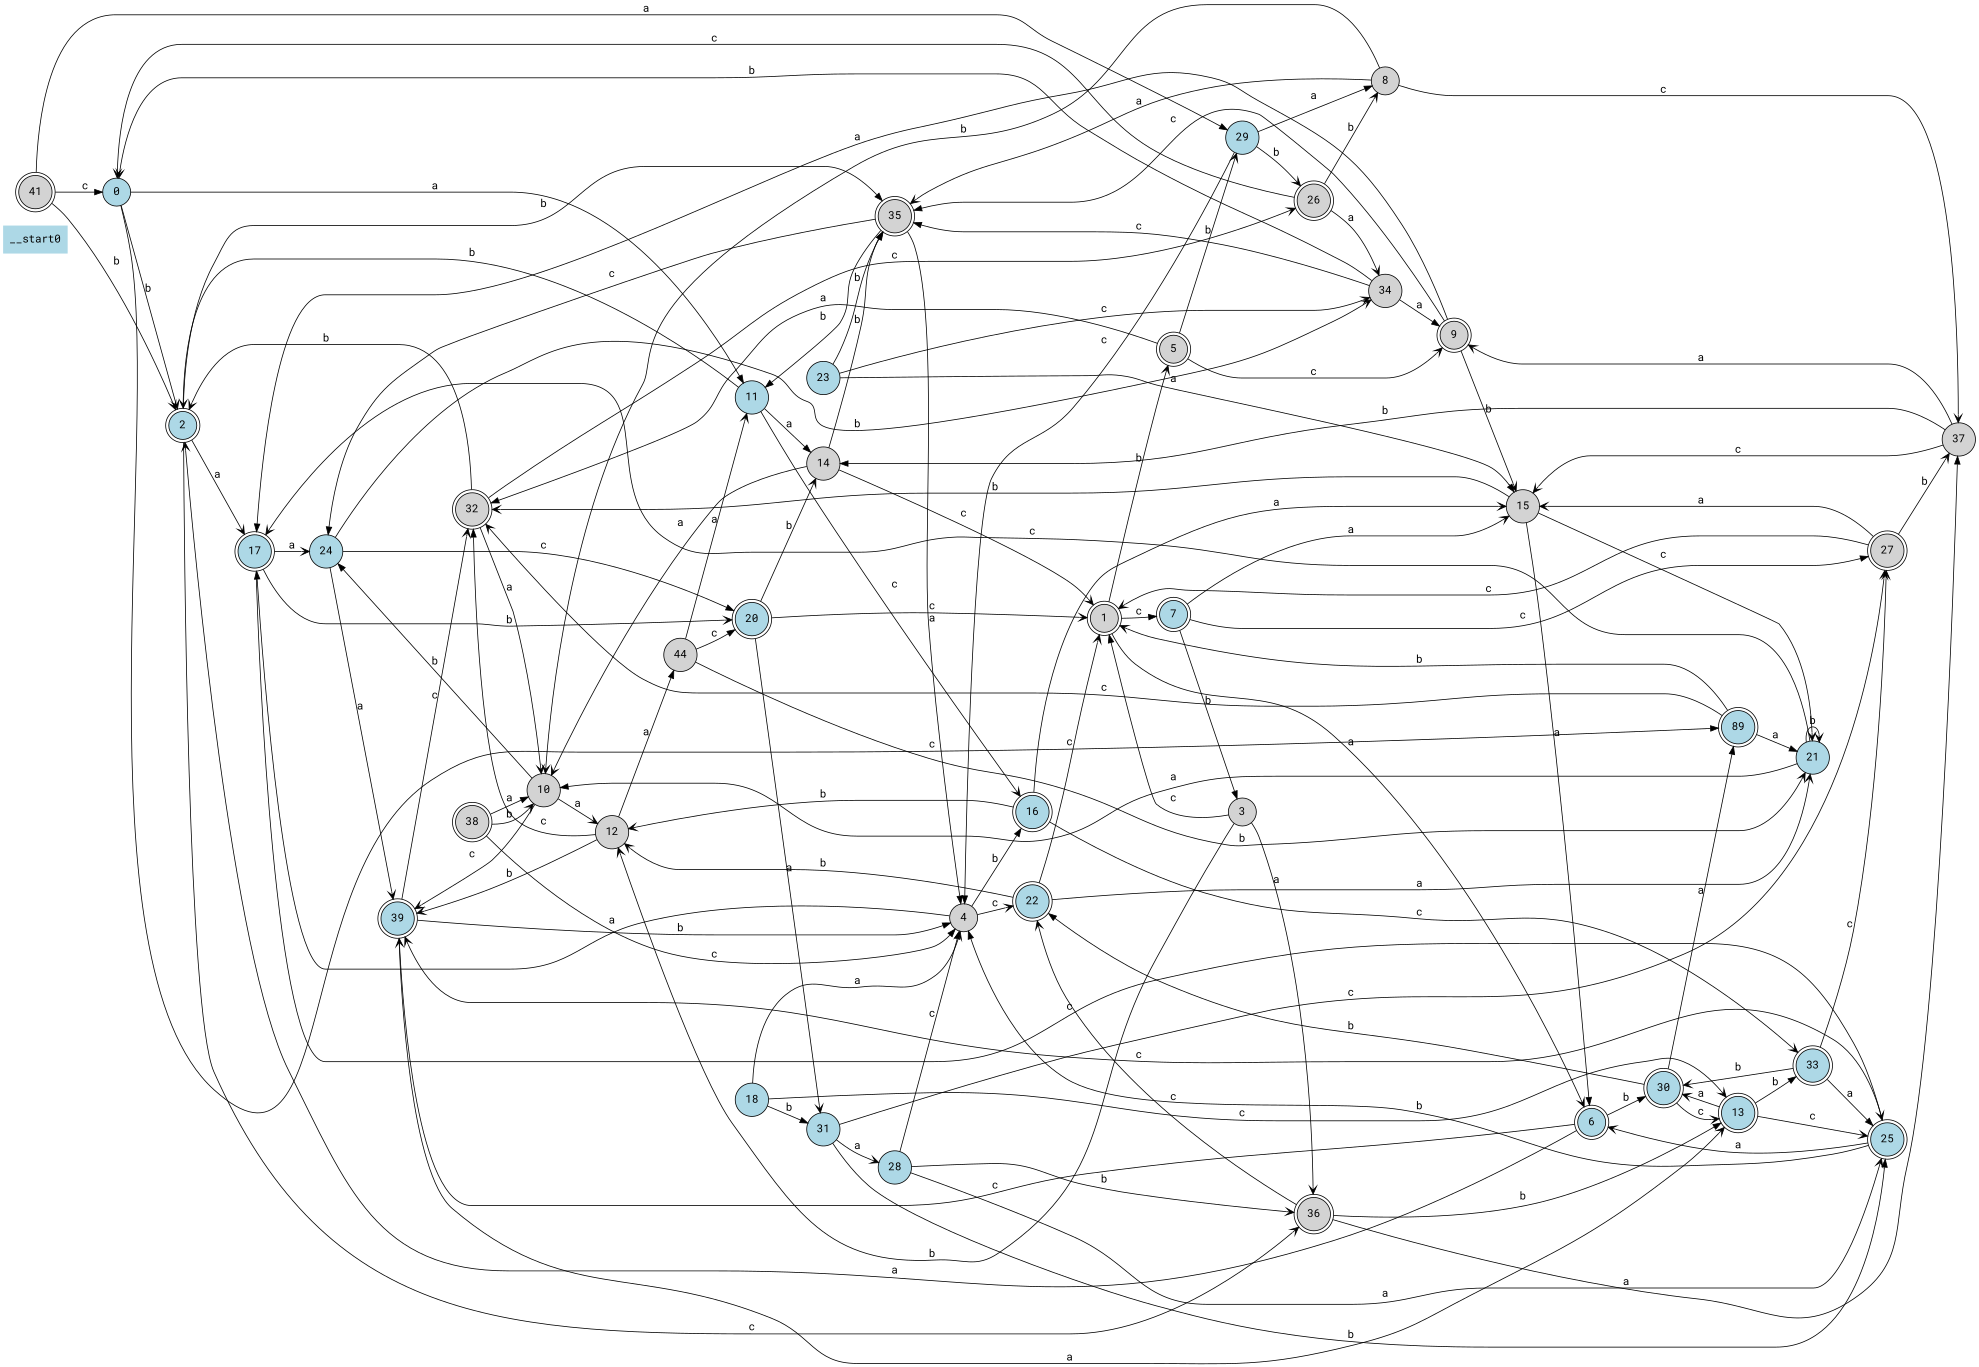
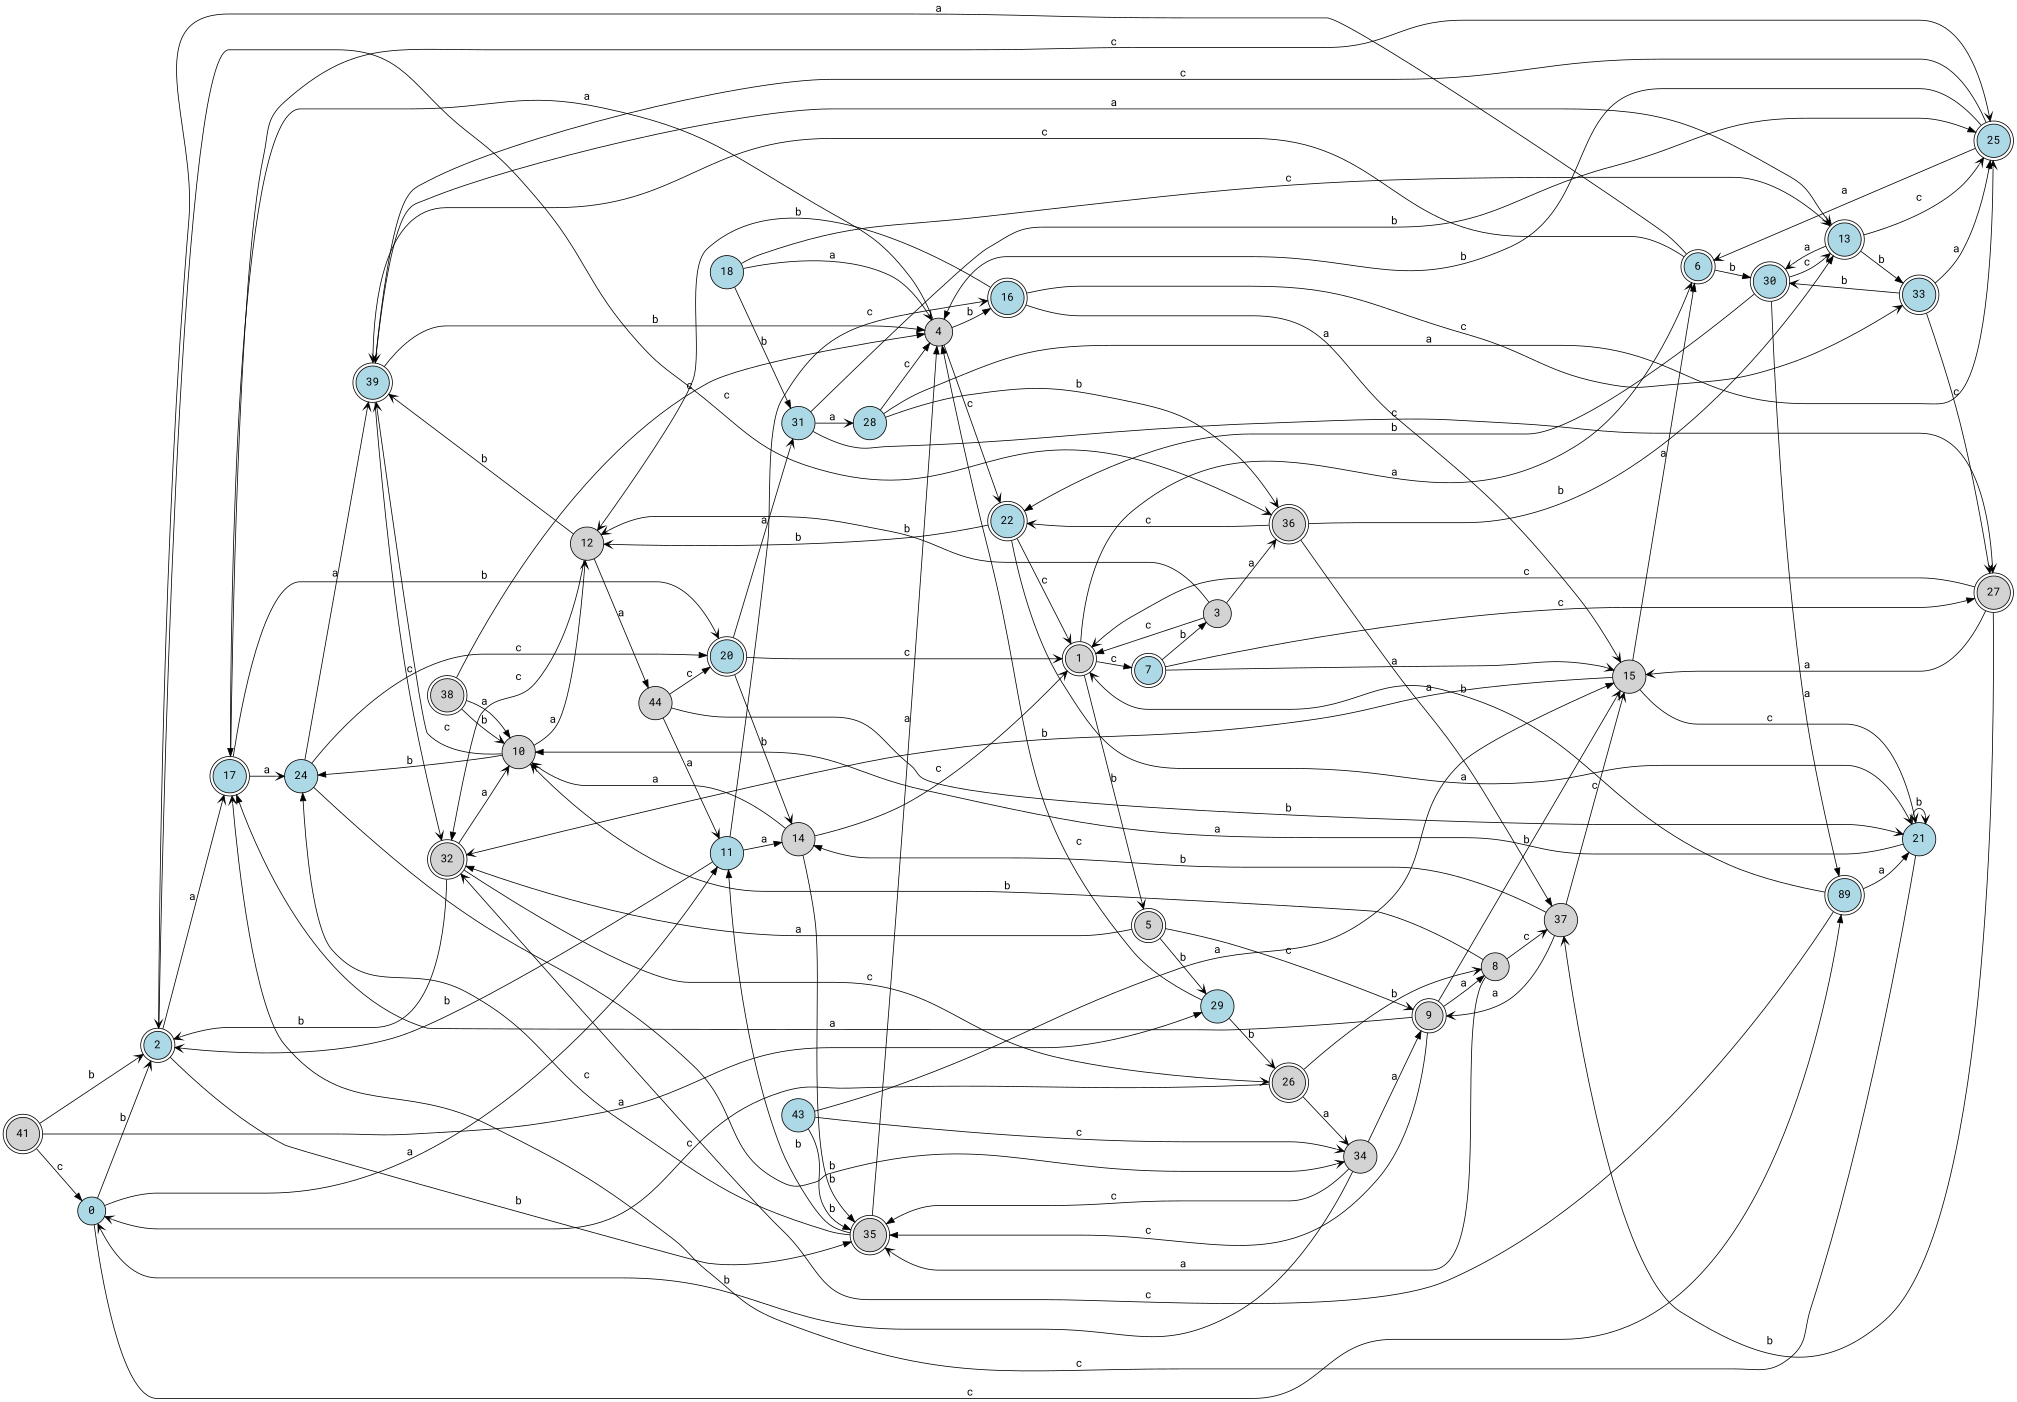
edge "29" -> "8": now "9" -> "8"
node "__start0": removed
node "23": label "23" -> "43"
